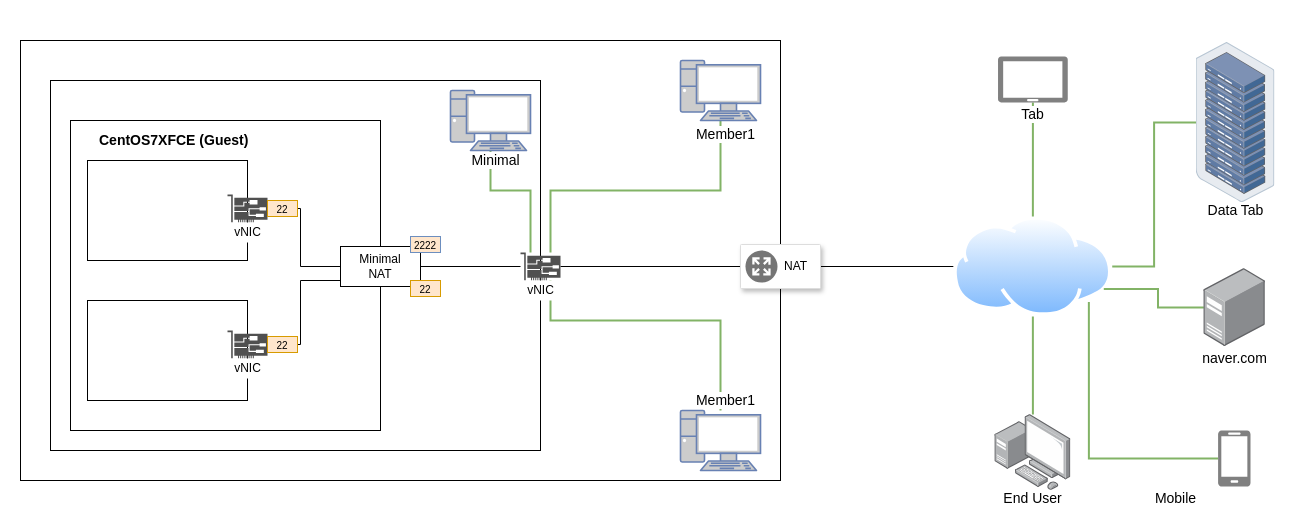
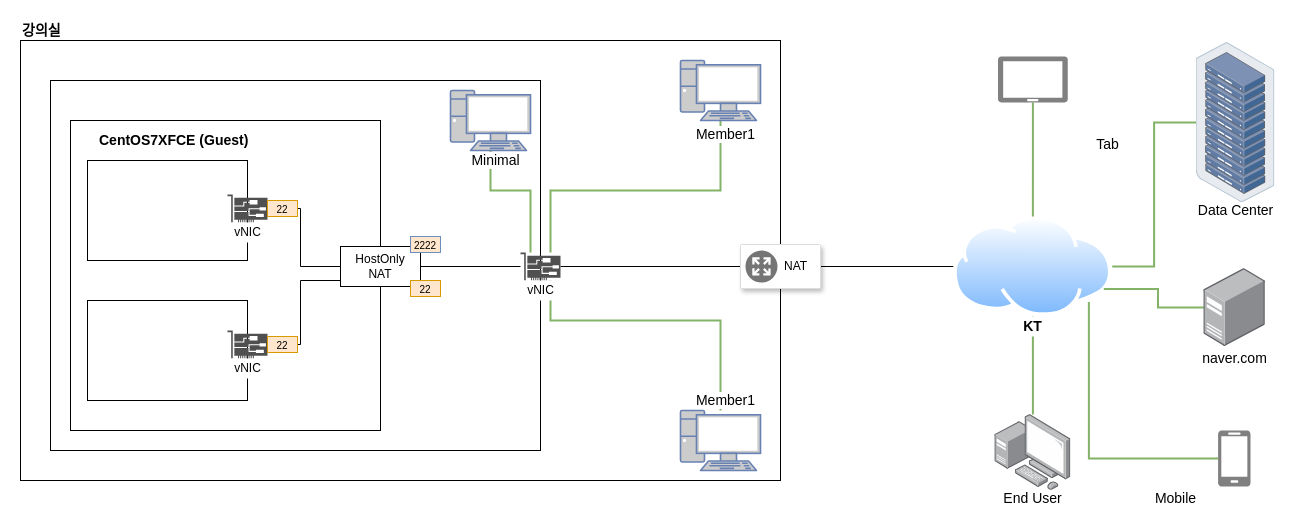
node "강의실": added
node "Tab": moved (1033, 115) -> (1108, 145)
node "Data Tab": label "Data Tab" -> "Data Center"
node "Minimal NAT": label "Minimal NAT" -> "HostOnly NAT"
node "KT": added
